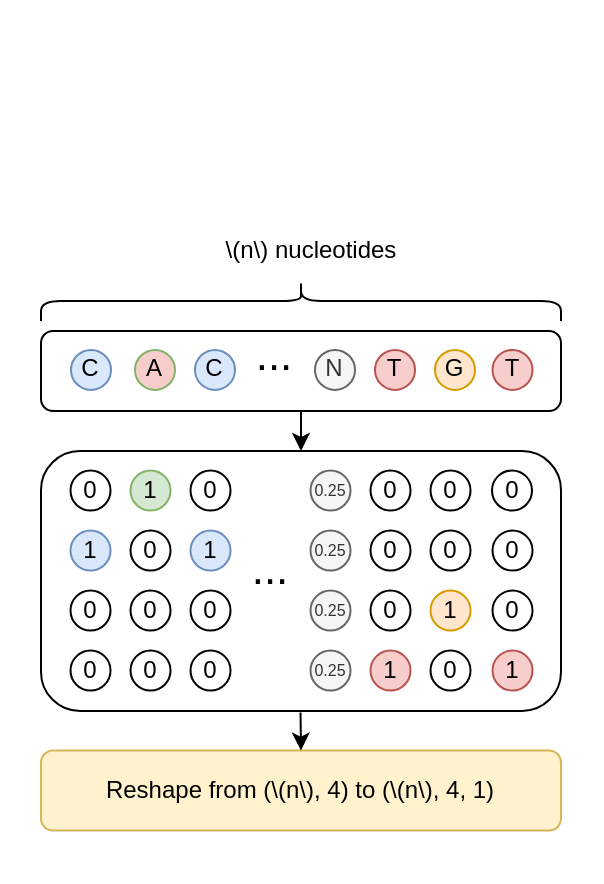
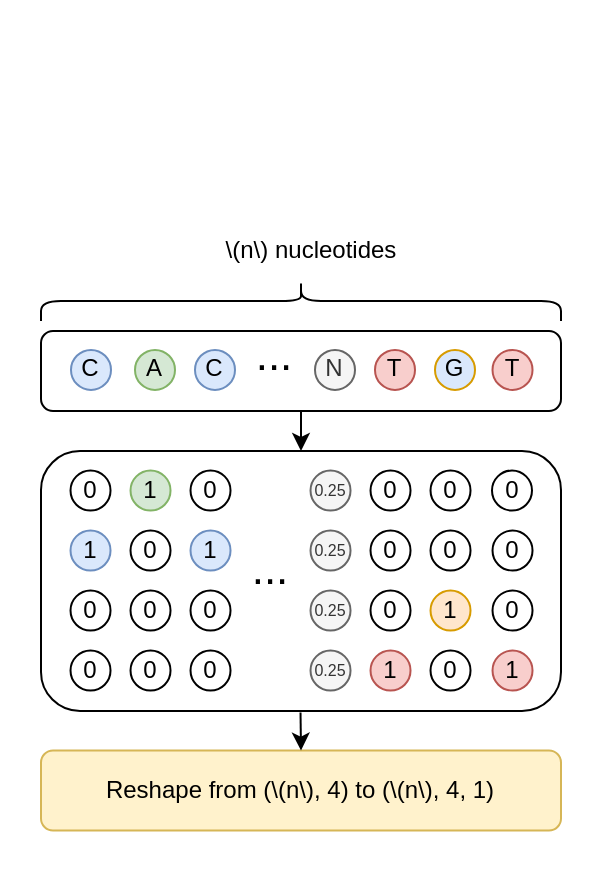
node "A": fillcolor #f8cecc -> #d5e8d4
node "G": fillcolor #ffe6cc -> #dae8fc
